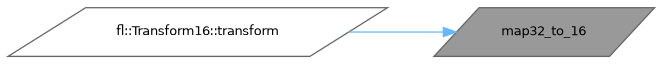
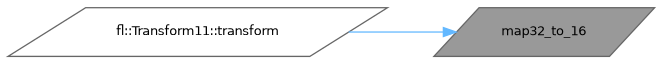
node "fl::Transform16::transform": label "fl::Transform16::transform" -> "fl::Transform11::transform"
